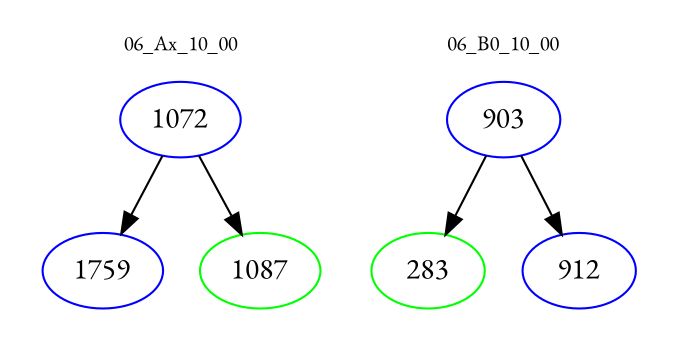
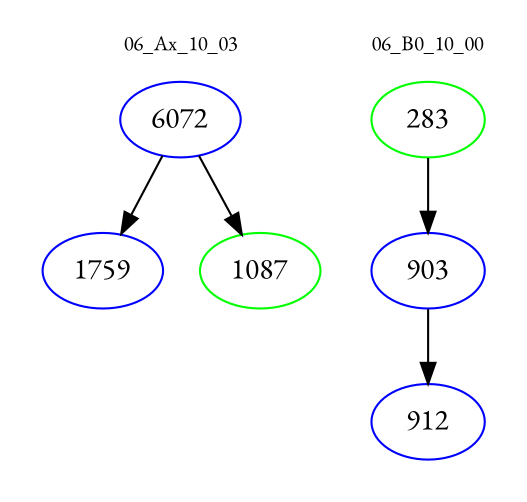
cluster "06_Ax_10_00": label "06_Ax_10_00" -> "06_Ax_10_03"
node "1072": label "1072" -> "6072"
edge "903" -> "283": reversed
